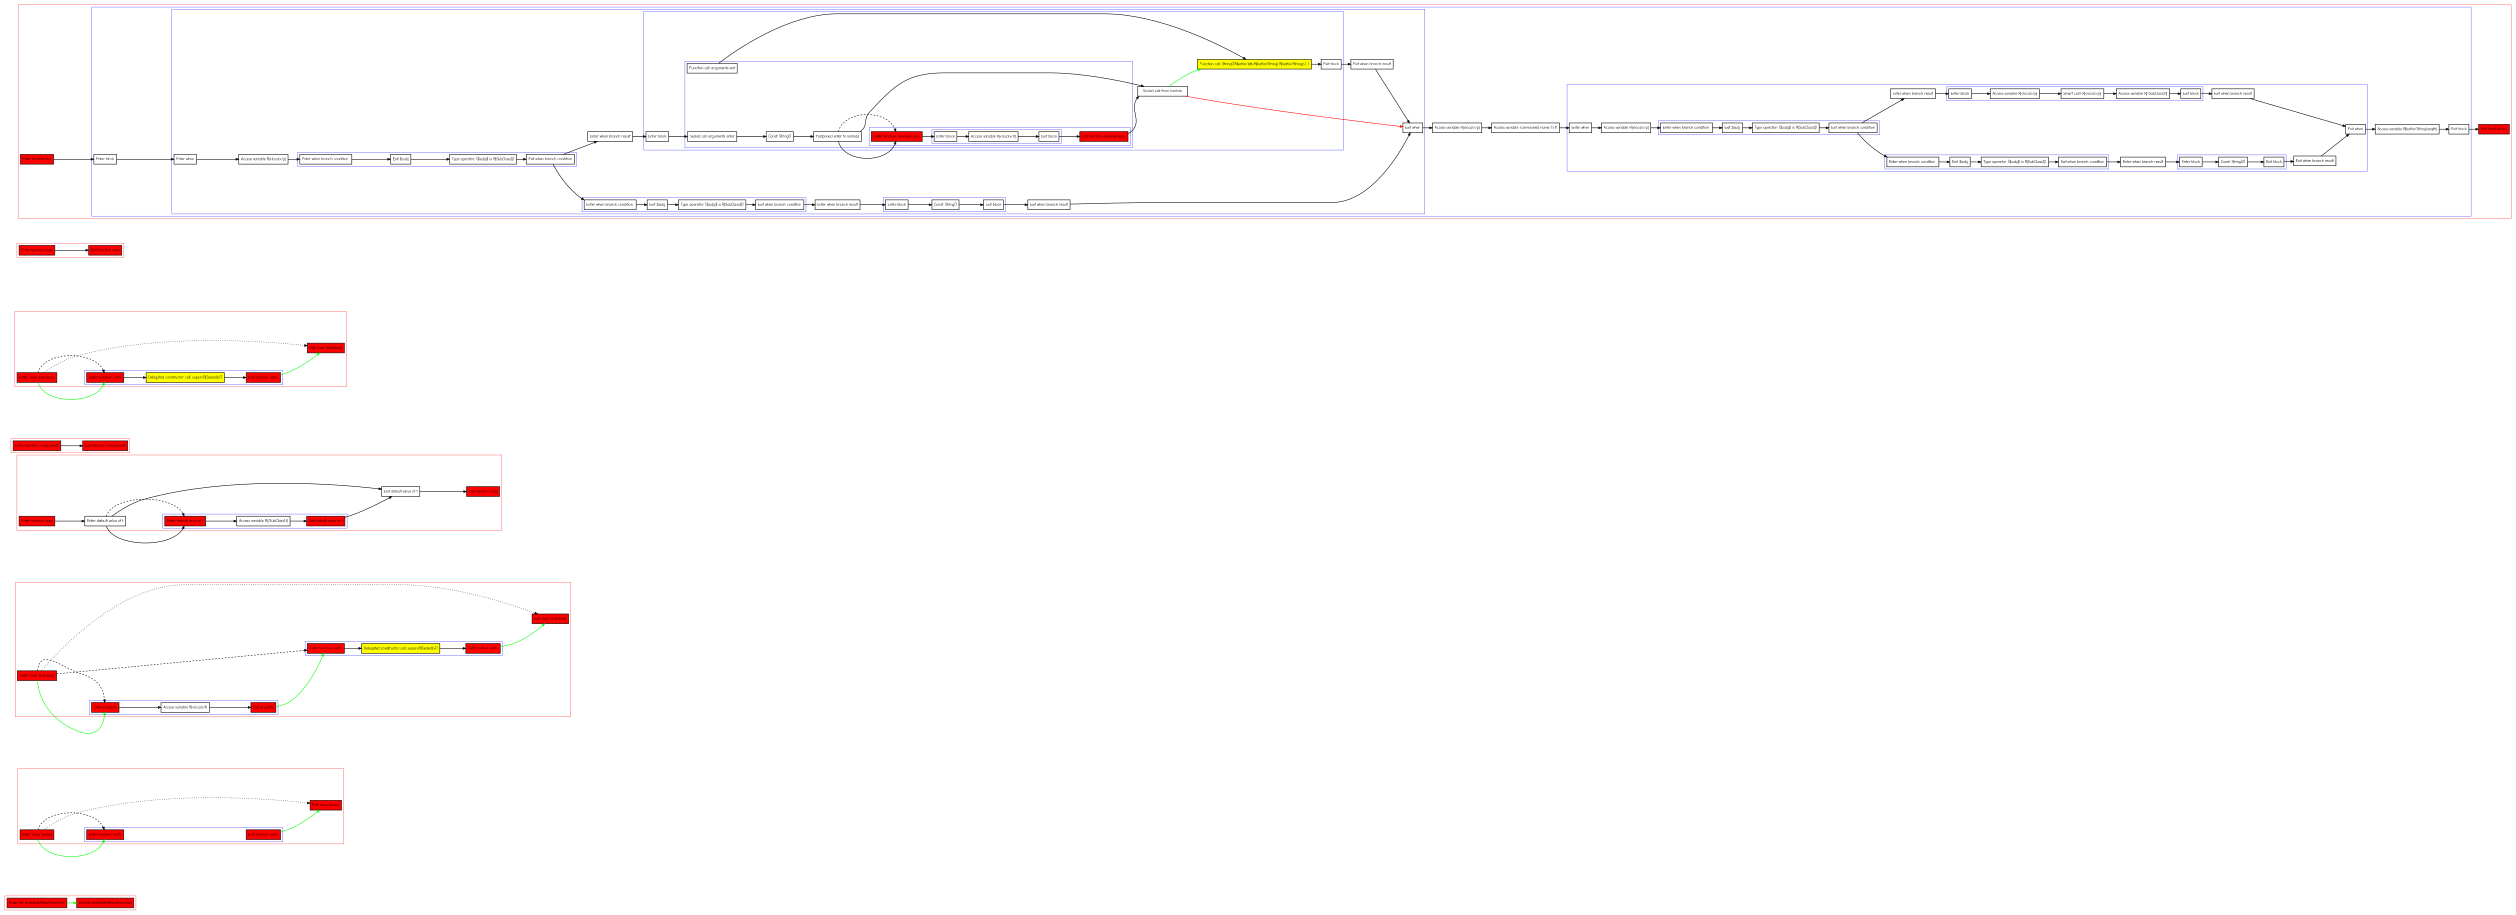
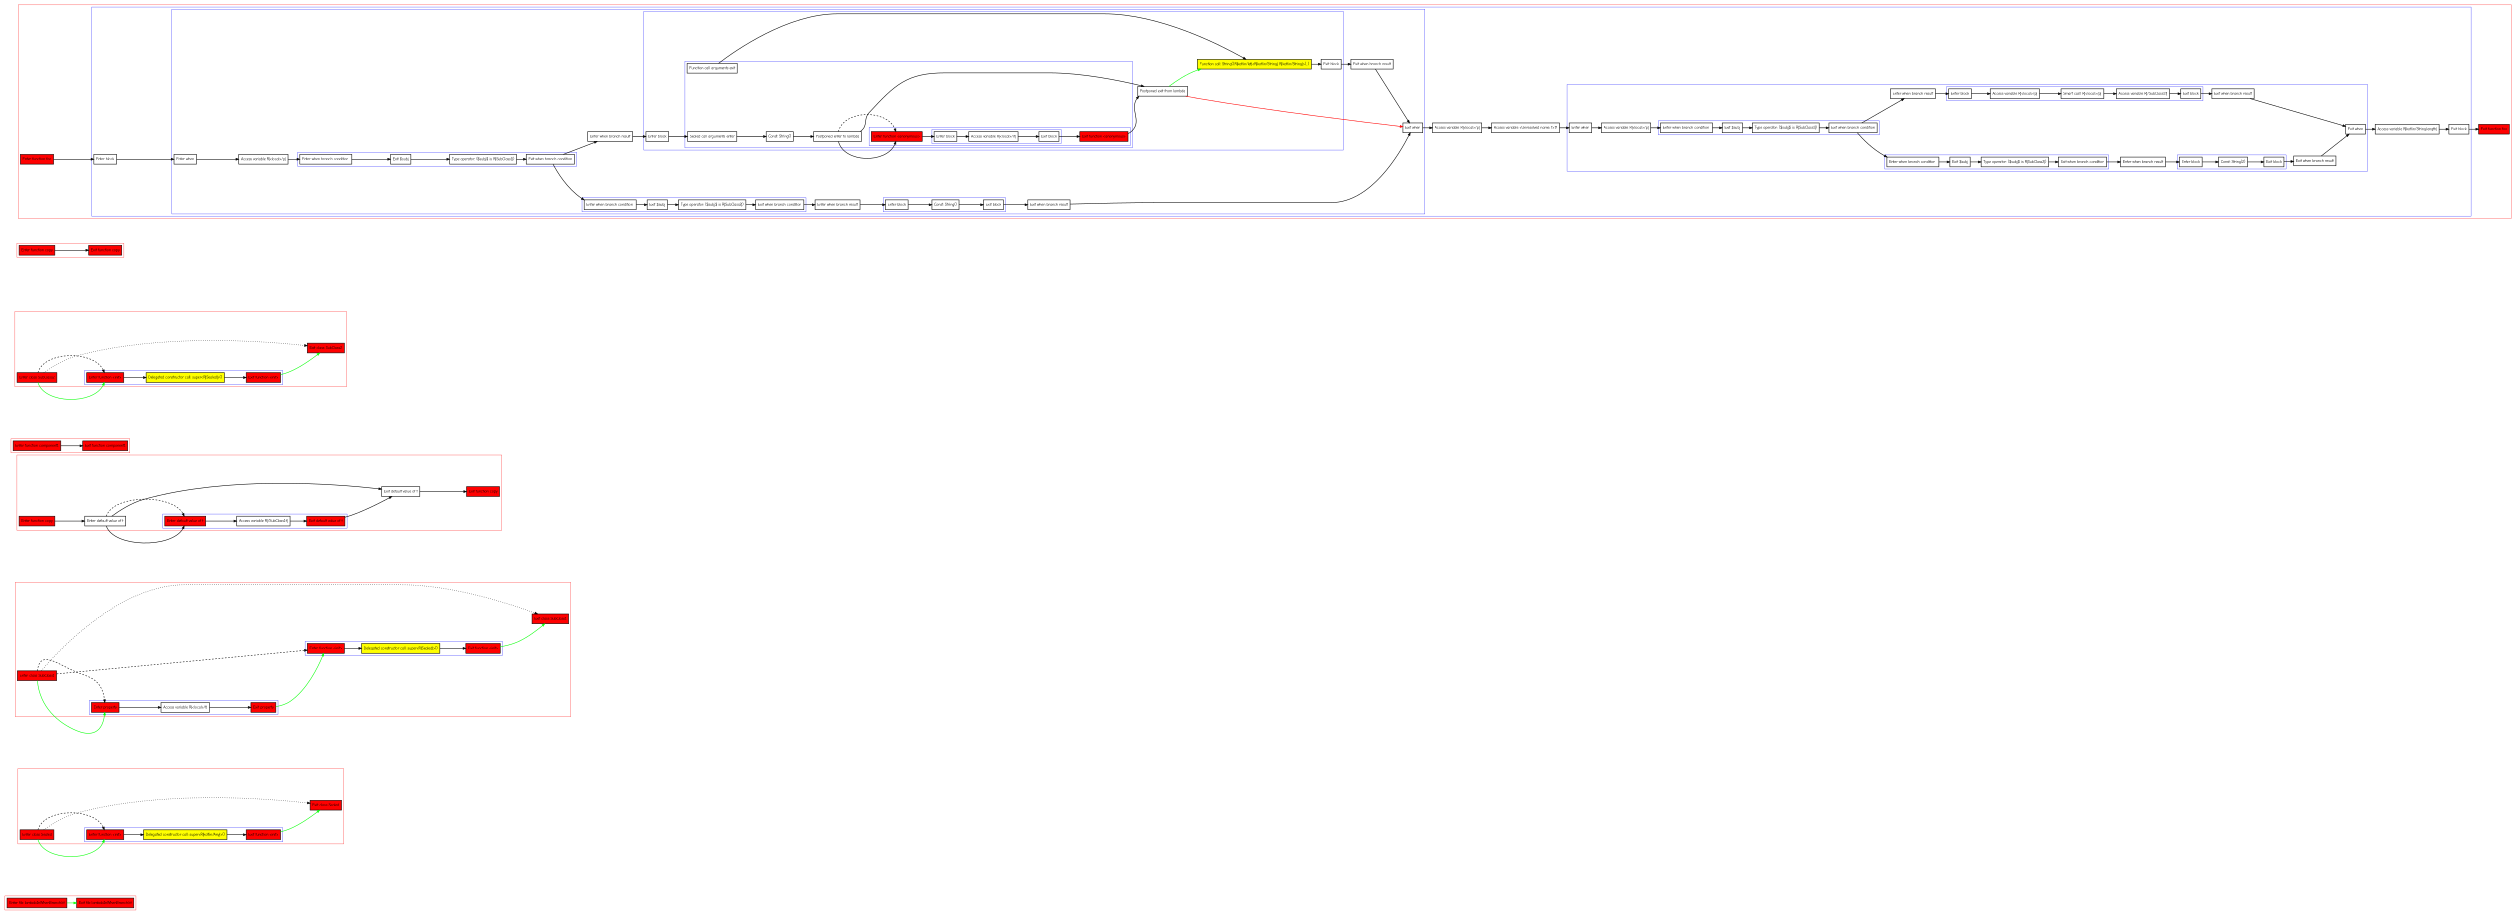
node "Sealed exit from lambda": label "Sealed exit from lambda" -> "Postponed exit from lambda"
node "Delegated constructor call: super<R|kotlin/Any|>()": added
